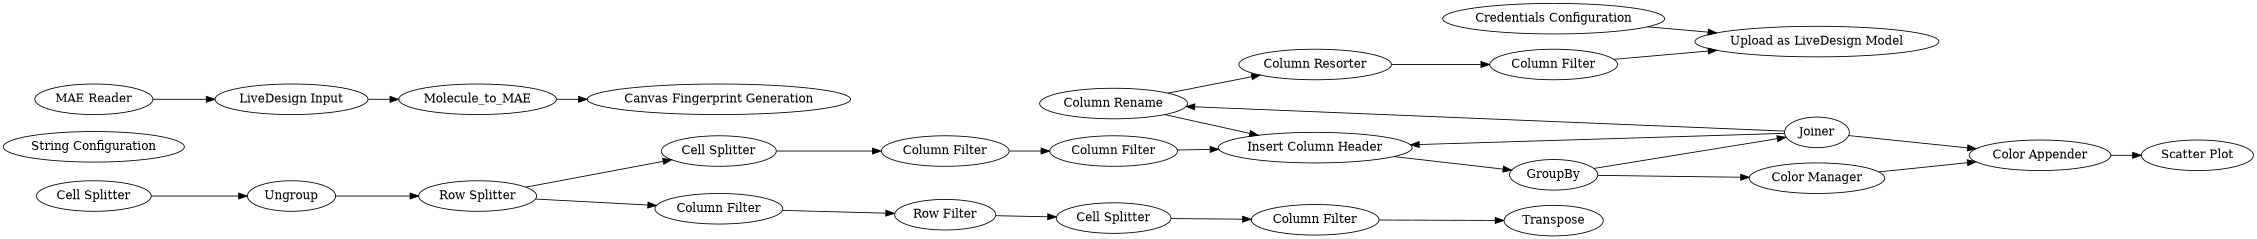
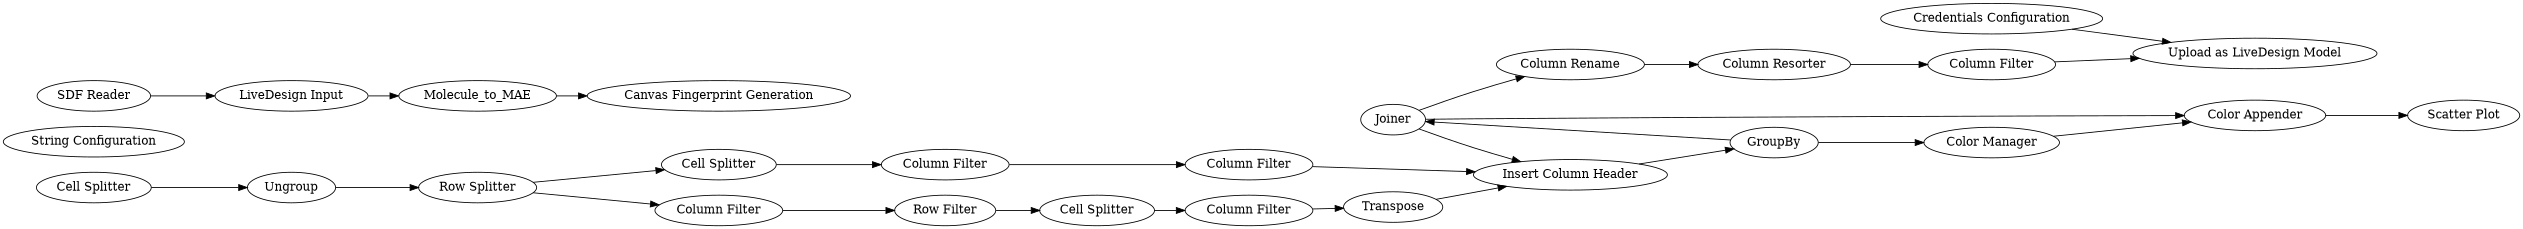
node "MAE Reader": label "MAE Reader" -> "SDF Reader"
edge "Column Rename" -> "Insert Column Header": now "Transpose" -> "Insert Column Header"
